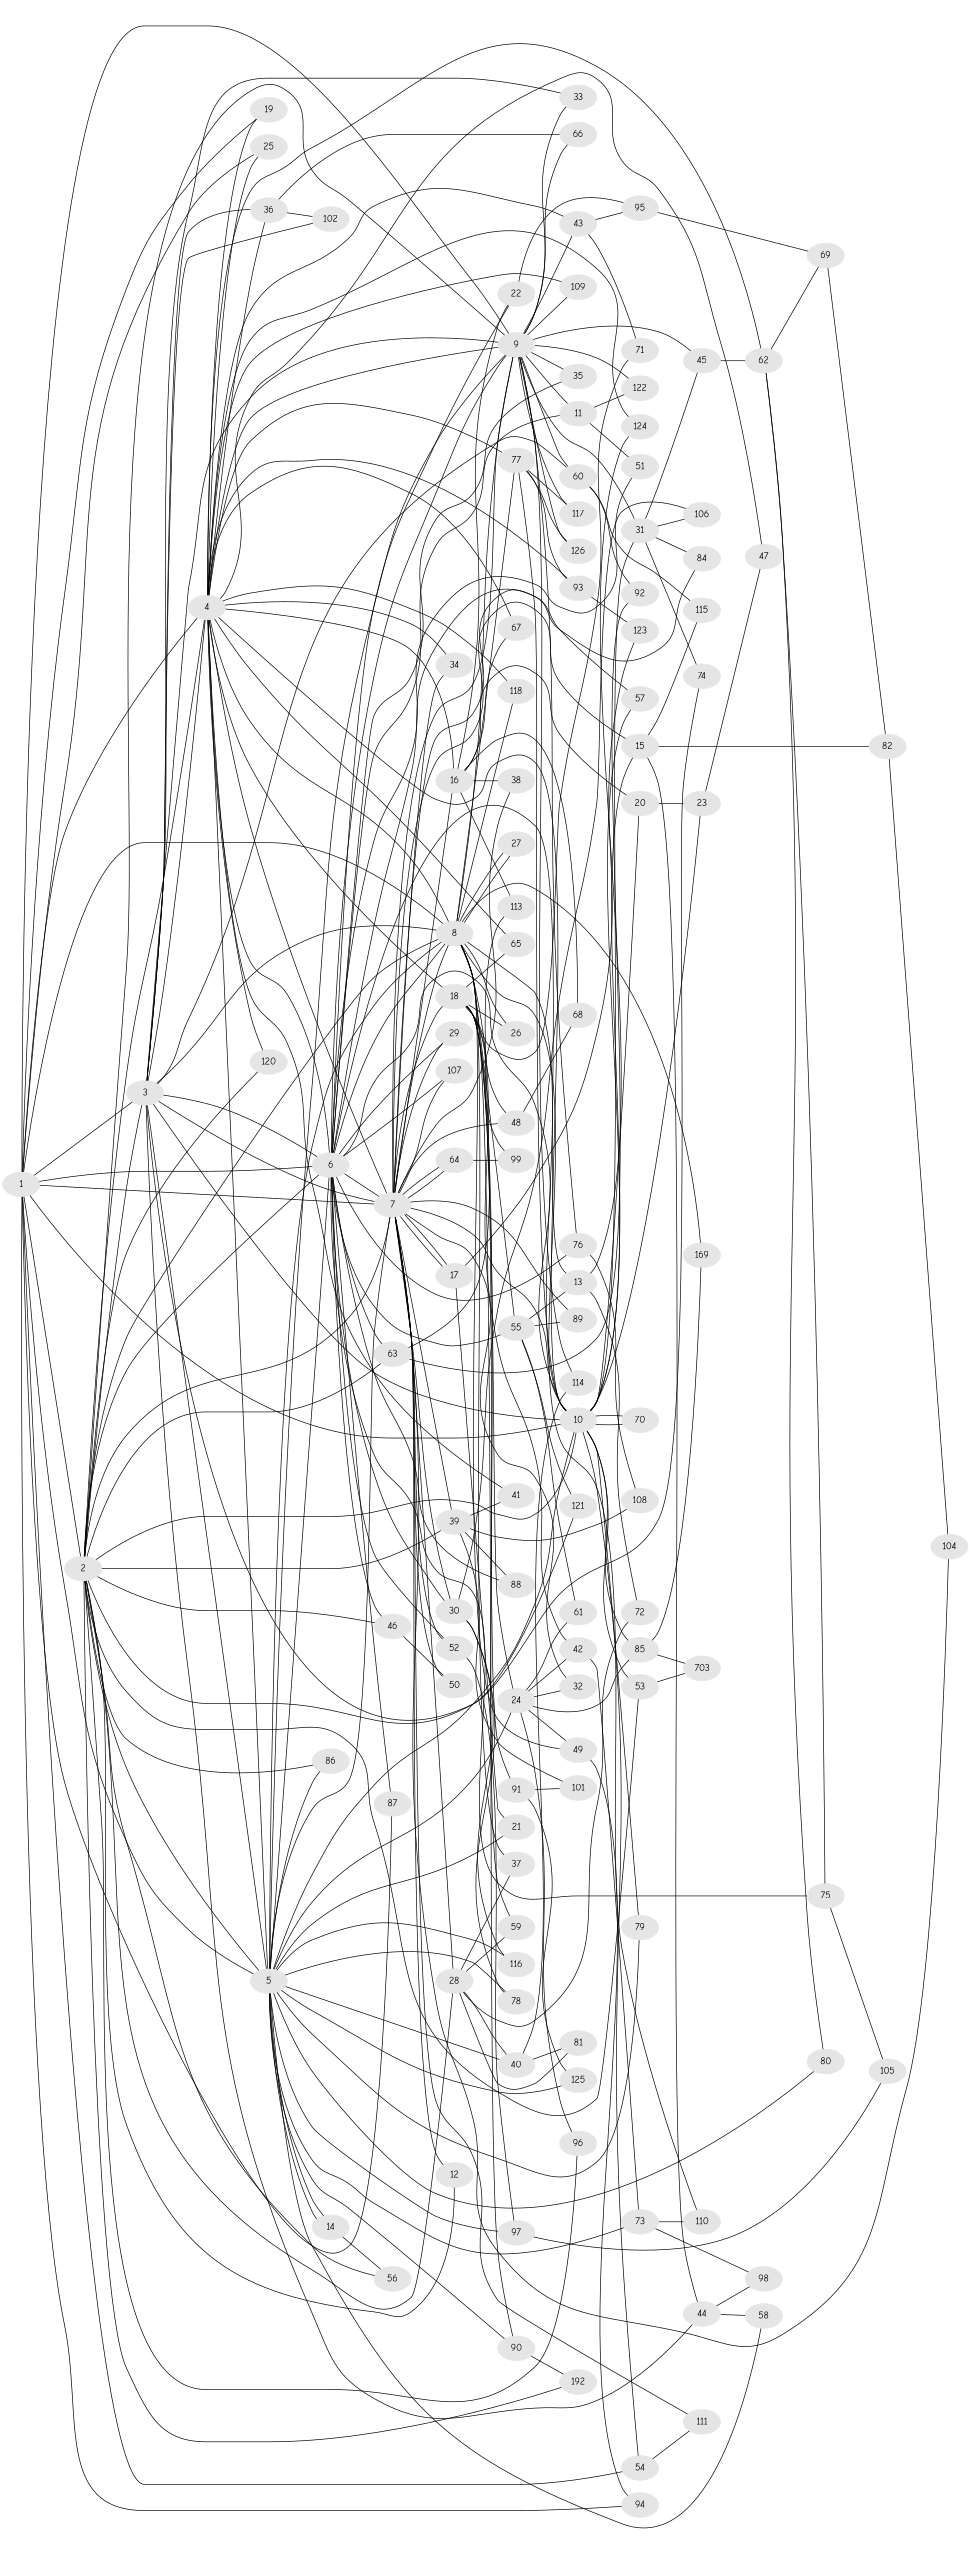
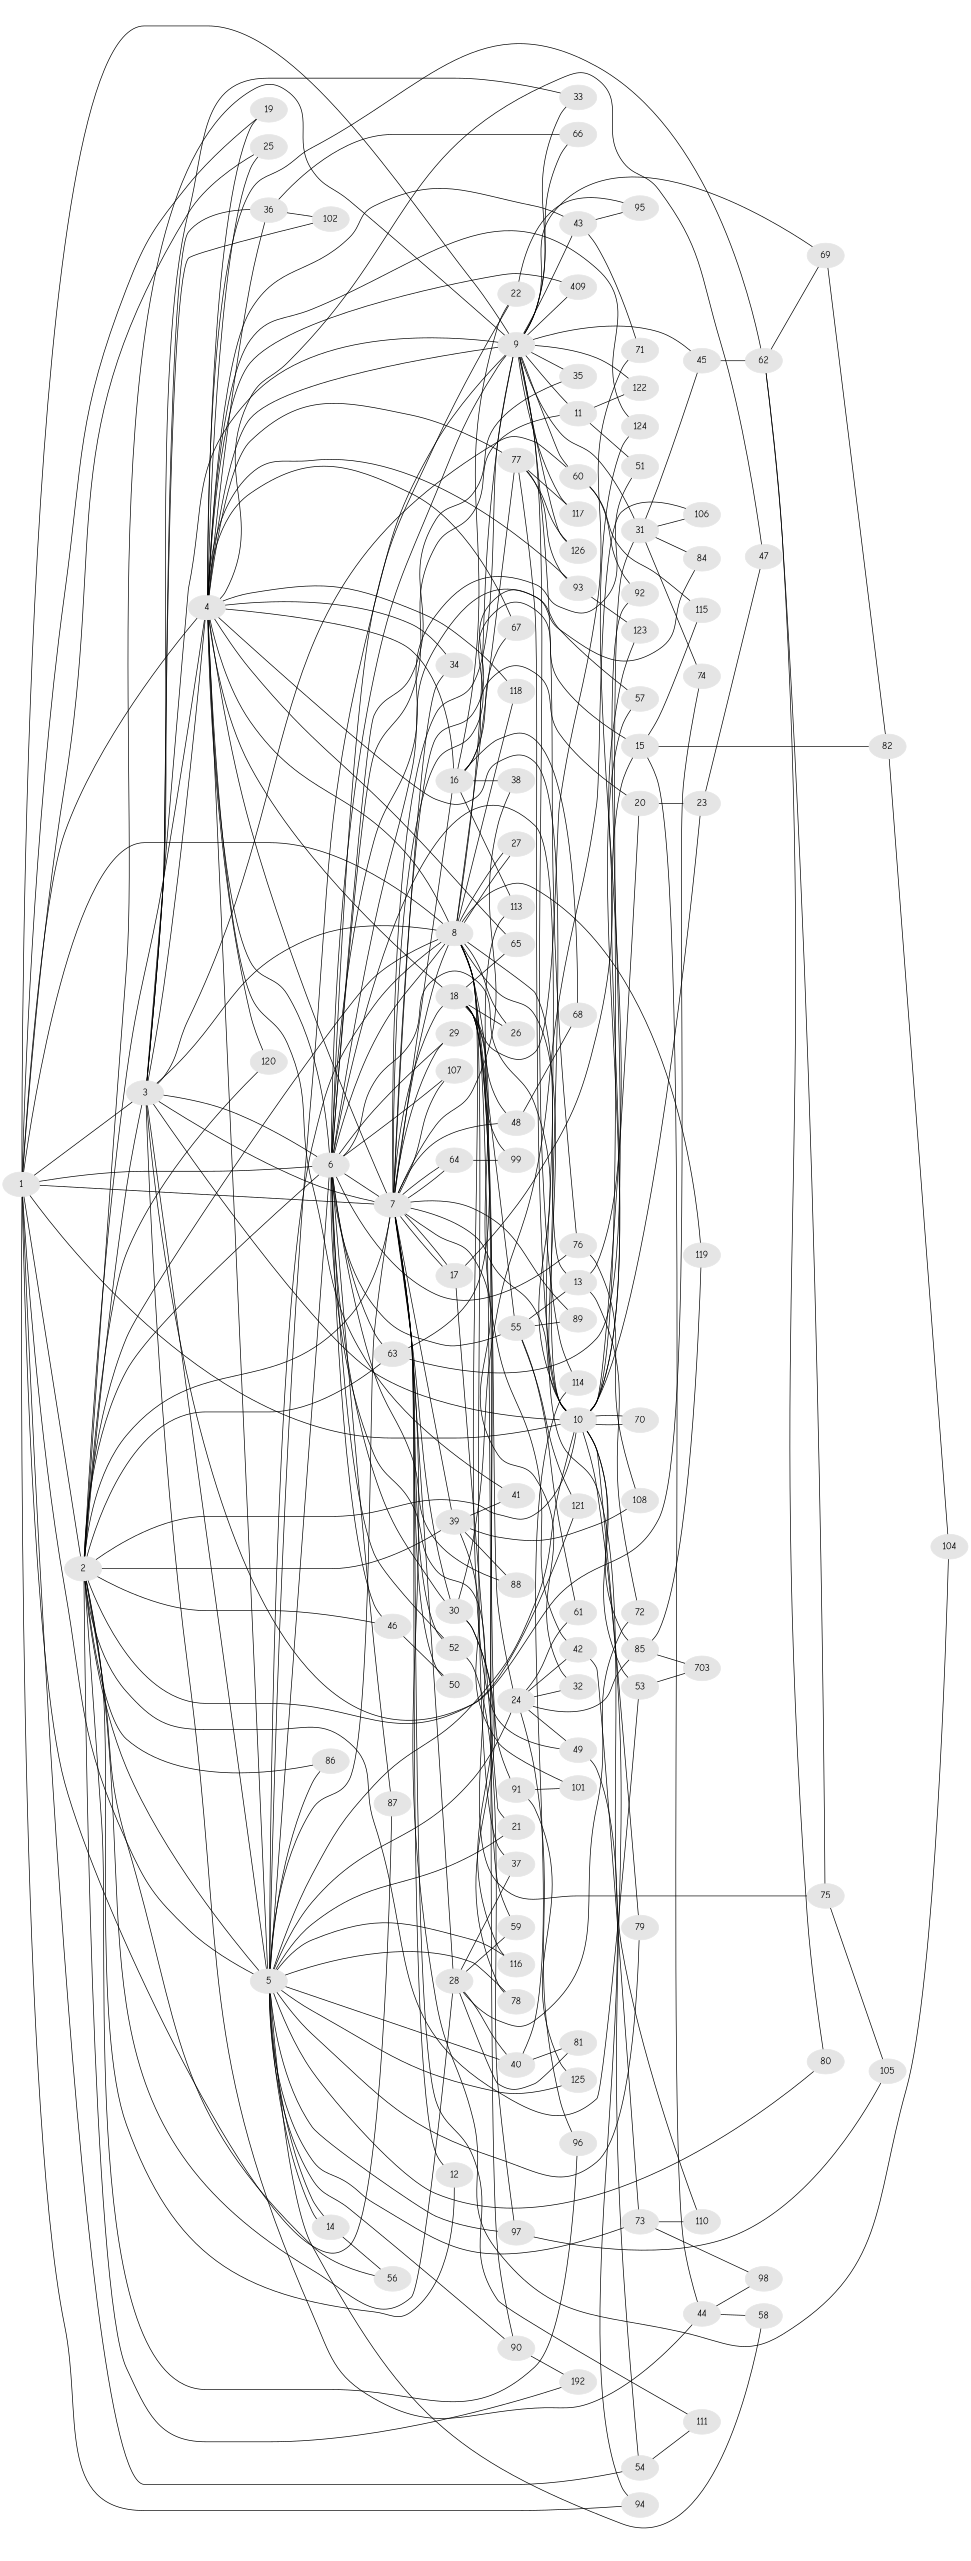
edge "95" -- "69": now "9" -- "69"
node "109": label "109" -> "409"
node "169": label "169" -> "119"
